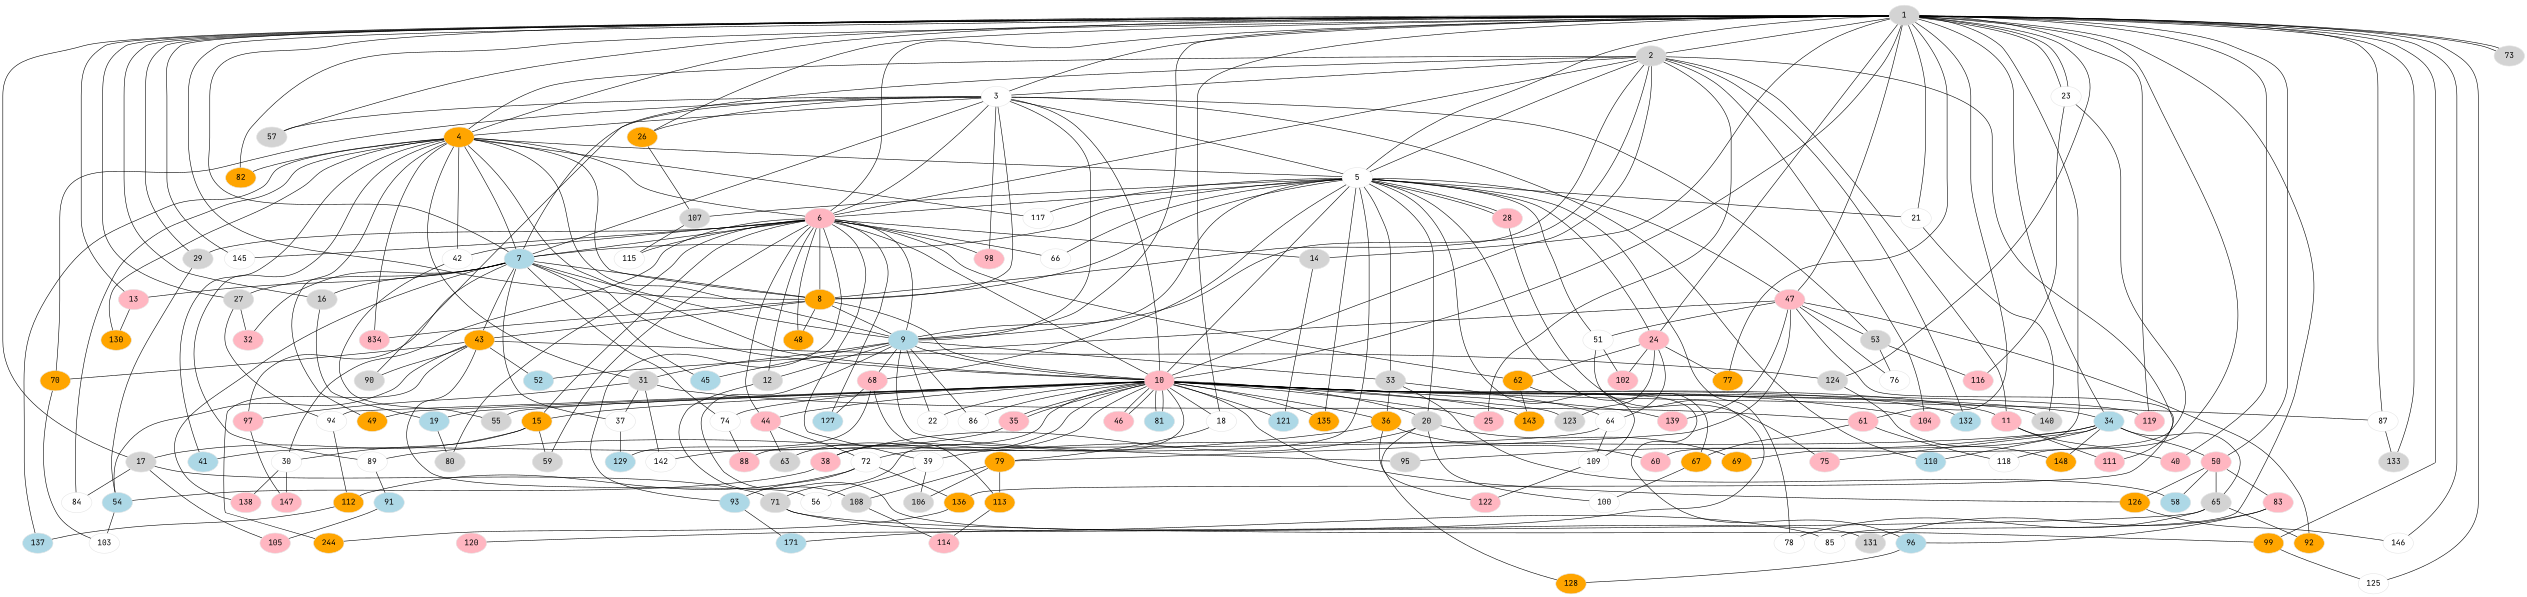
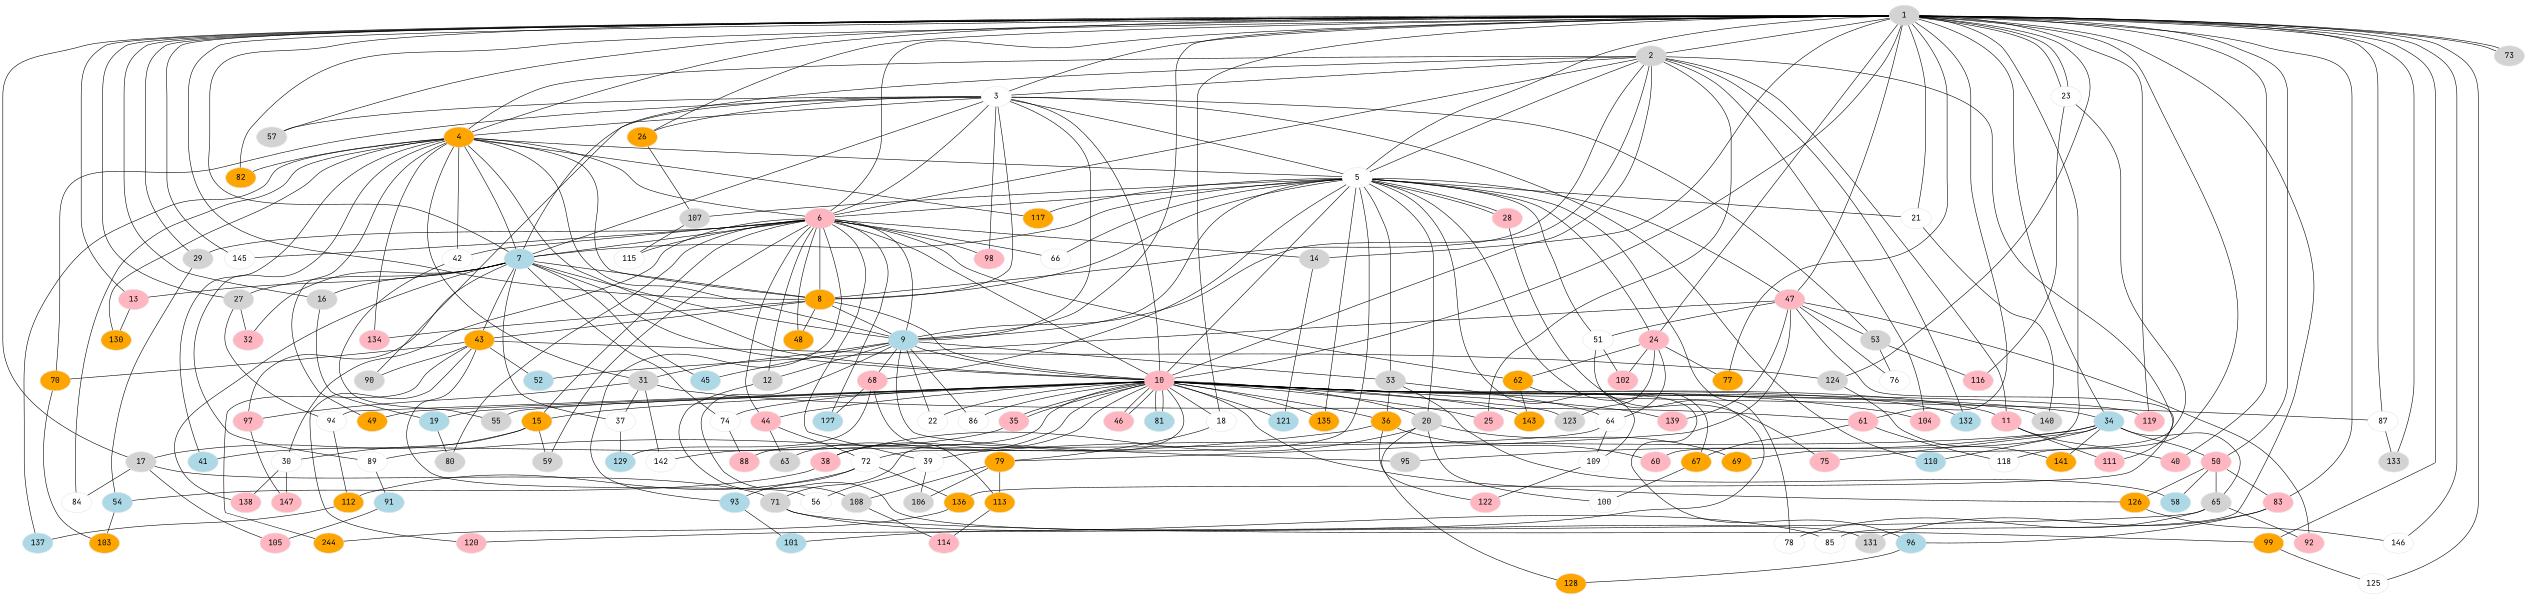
edge "1" -- "83": added
node "117": fillcolor white -> orange
node "834": label "834" -> "134"
edge "43" -- "54": now "43" -- "120"
node "148": label "148" -> "141"
node "103": fillcolor white -> orange
node "171": label "171" -> "101"
node "92": fillcolor orange -> lightpink
